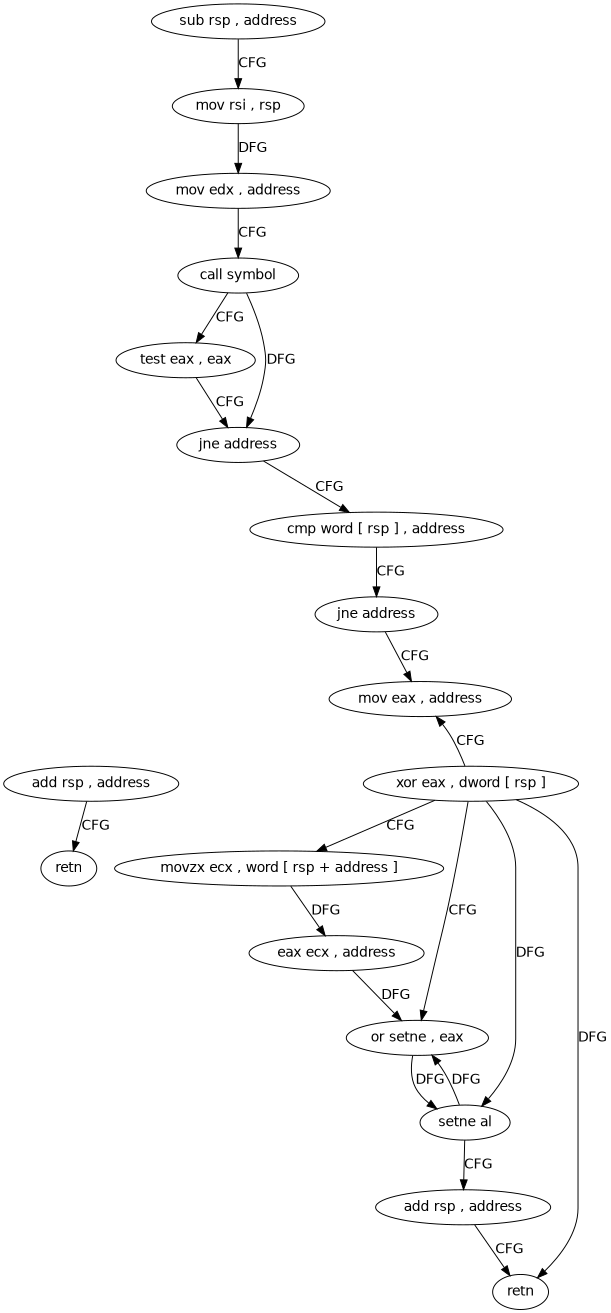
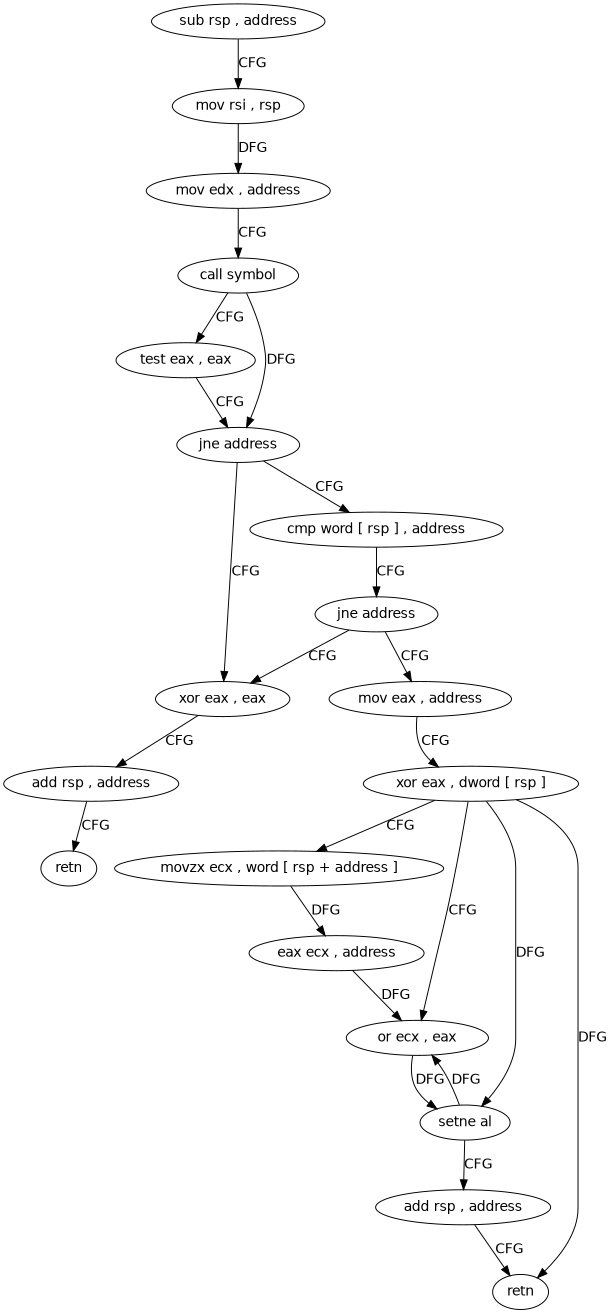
node "xor eax , eax": added
edge "xor eax , dword [ rsp ]" -> "mov eax , address": reversed
node "or setne , eax": label "or setne , eax" -> "or ecx , eax"
